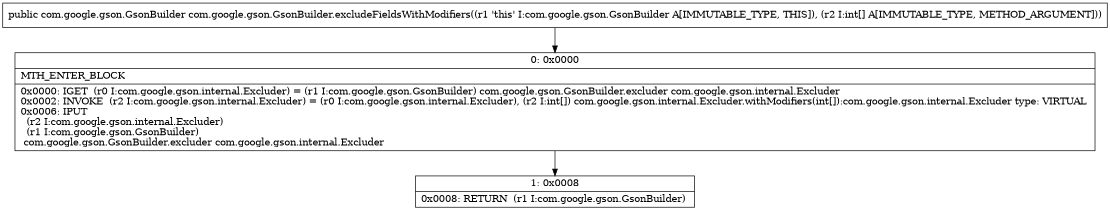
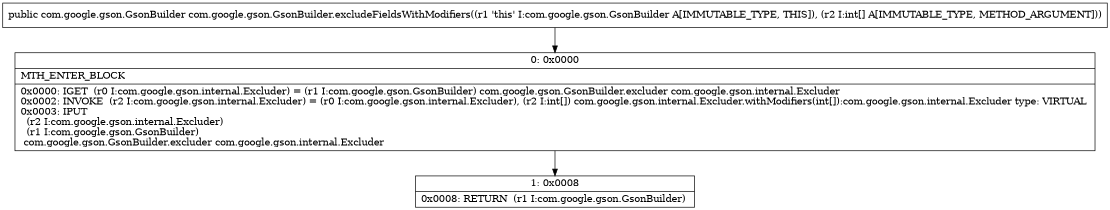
node "0: 0x0000": text "0x0006: IPUT" -> "0x0003: IPUT"
